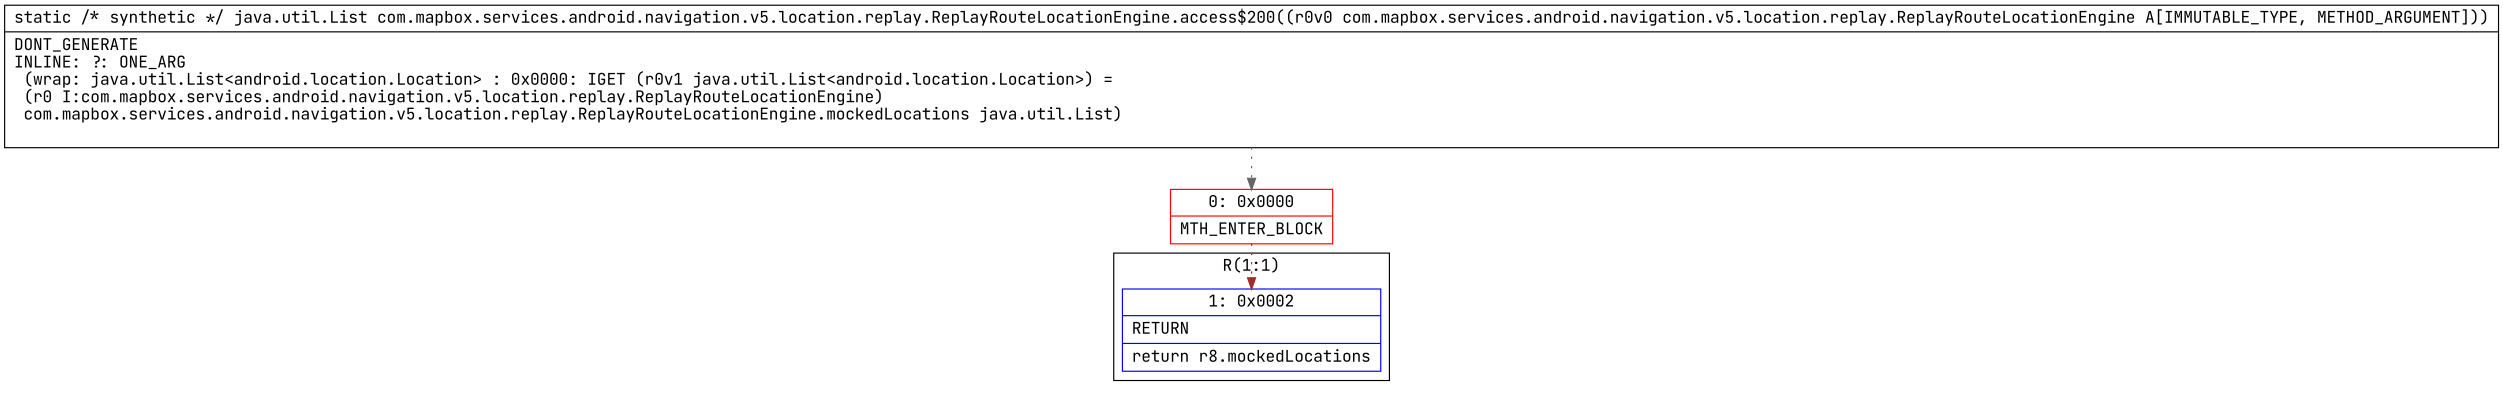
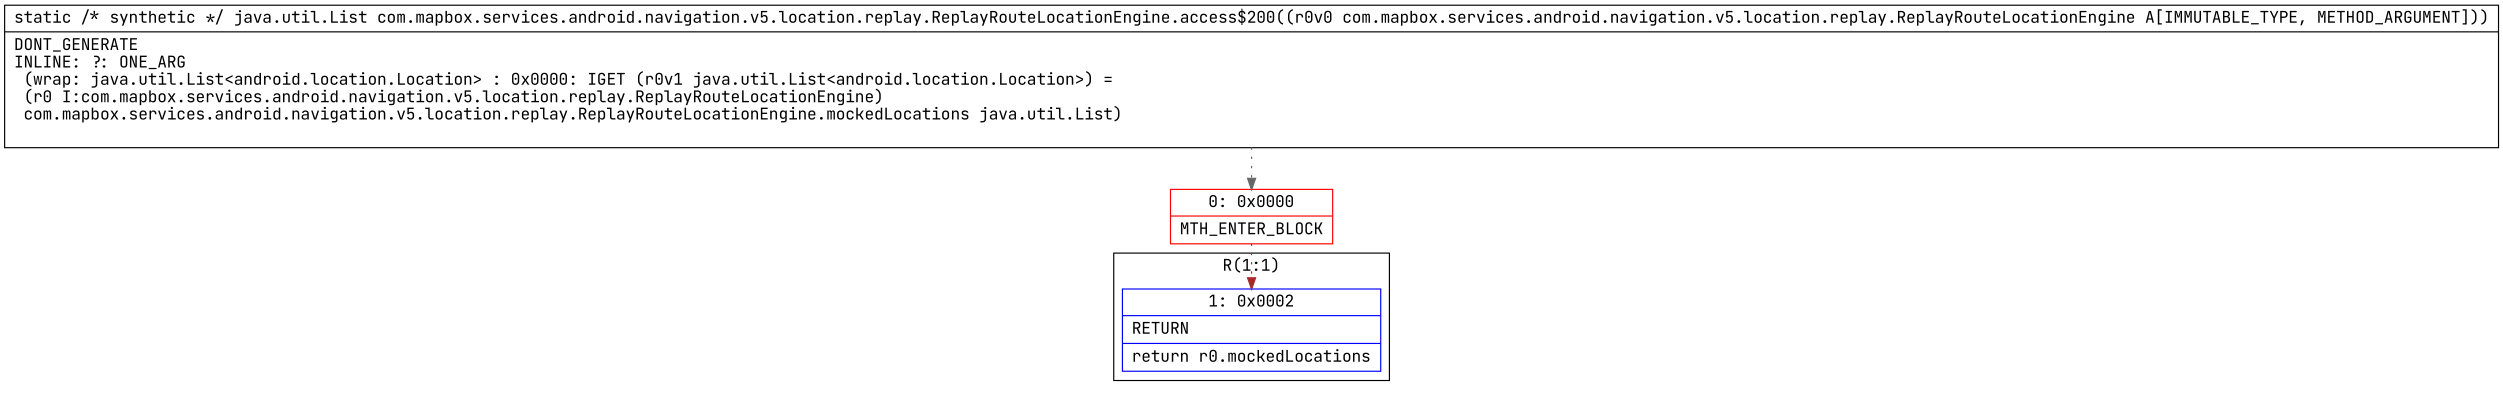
node "1: 0x0002": text "return r8.mockedLocations" -> "return r0.mockedLocations"
